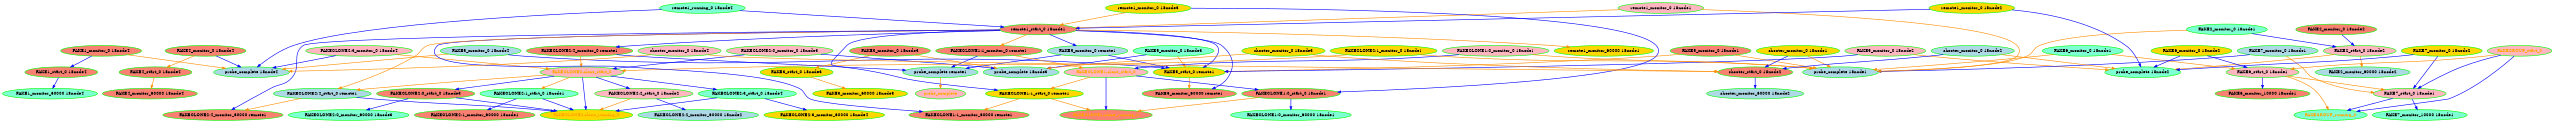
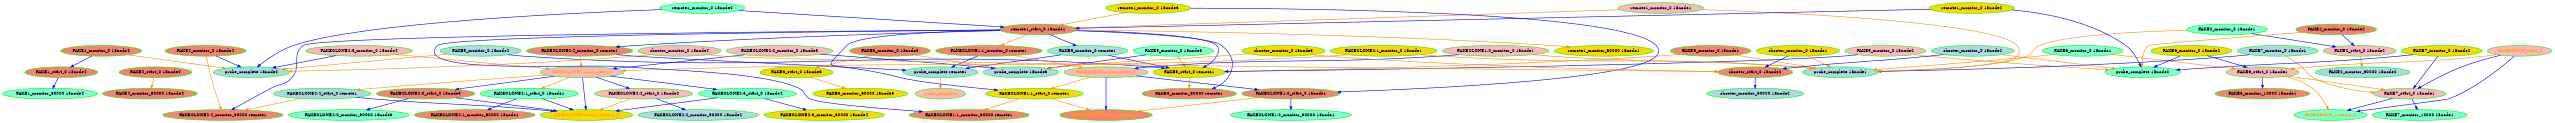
node "remote1_running_0 18node4": label "remote1_running_0 18node4" -> "remote1_monitor_0 18node4"
edge "remote1_start_0 18node1" -> "FAKECLONE2:4_start_0 remote1": removed
edge "FAKE4_monitor_0 18node4" -> "FAKE4_start_0 18node4": now "FAKE4_monitor_0 18node4" -> "FAKECLONE2:4_monitor_60000 remote1"
edge "FAKE2_start_0 18node2" -> "probe_complete 18node2": now "FAKE2_monitor_0 18node2" -> "probe_complete 18node2"
